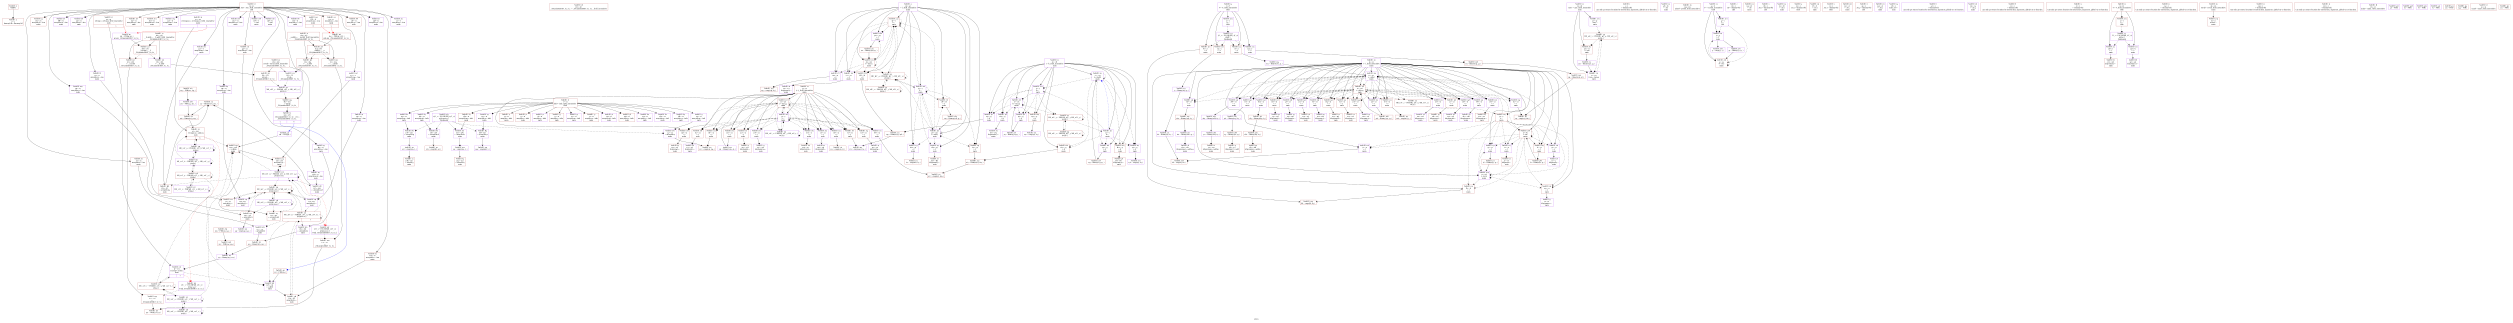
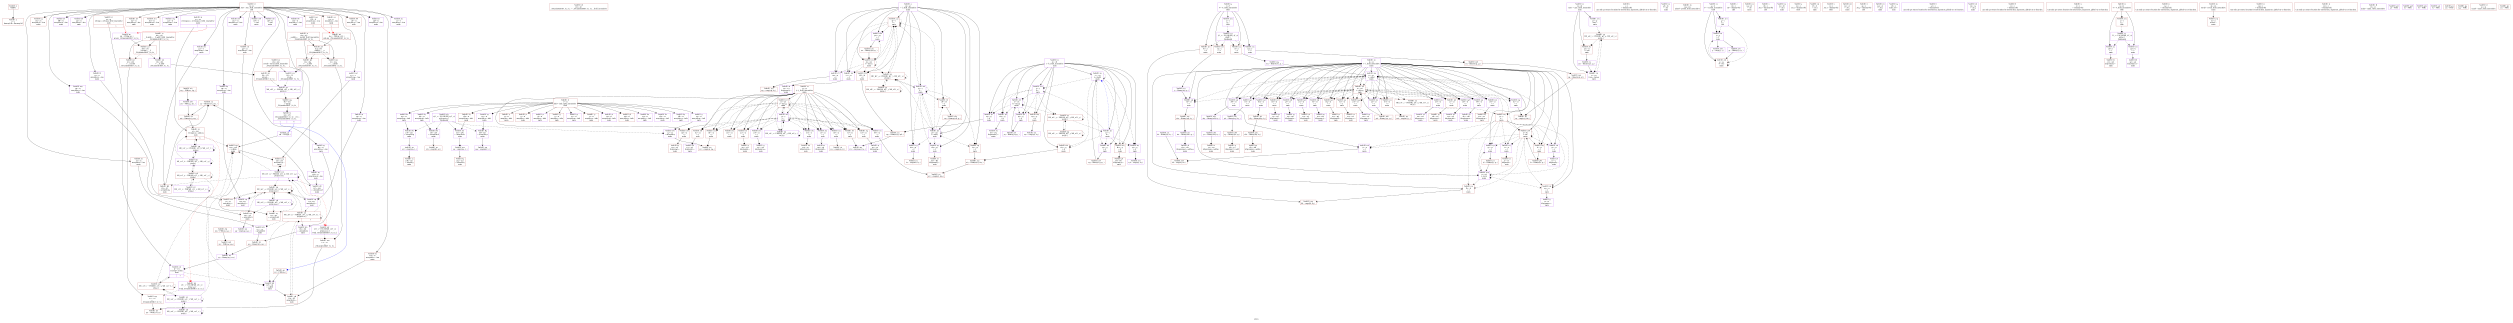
edge "NodeID: 275" -> "NodeID: 279": now "NodeID: 275" -> "NodeID: 146"
node "NodeID: 291": removed
